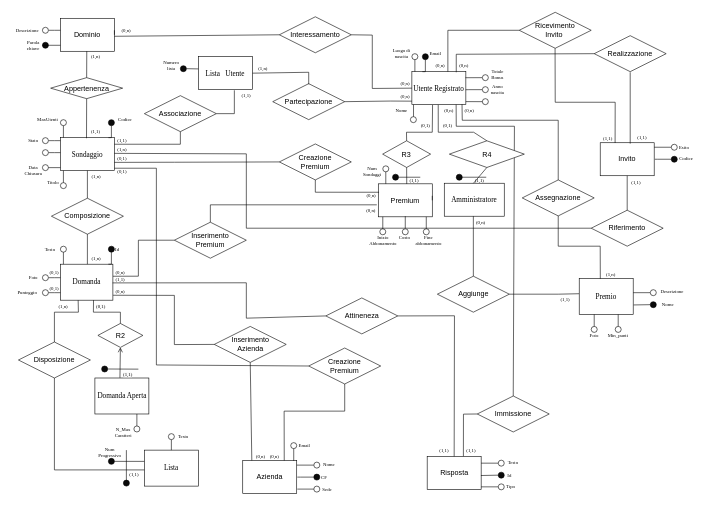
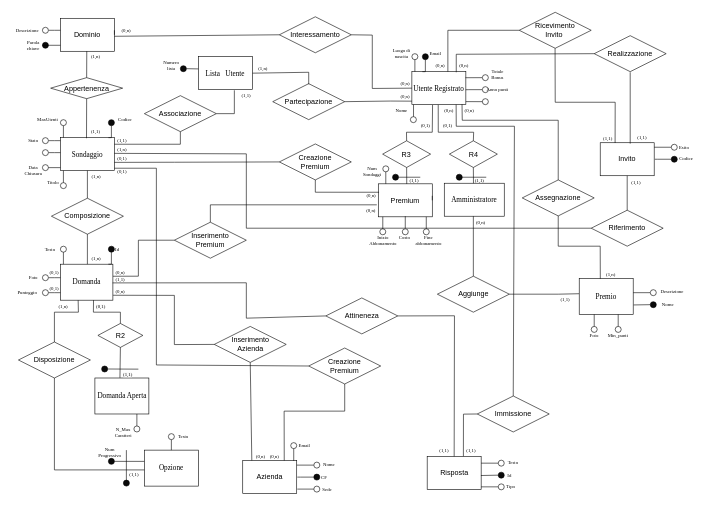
node "Anno nascita": label "Anno nascita" -> "Anno punti"
node "R4": size 75x27 -> 48x27
edge "Domanda Aperta" -> "R2": arrowhead open -> none
node "Lista": label "Lista" -> "Opzione"
